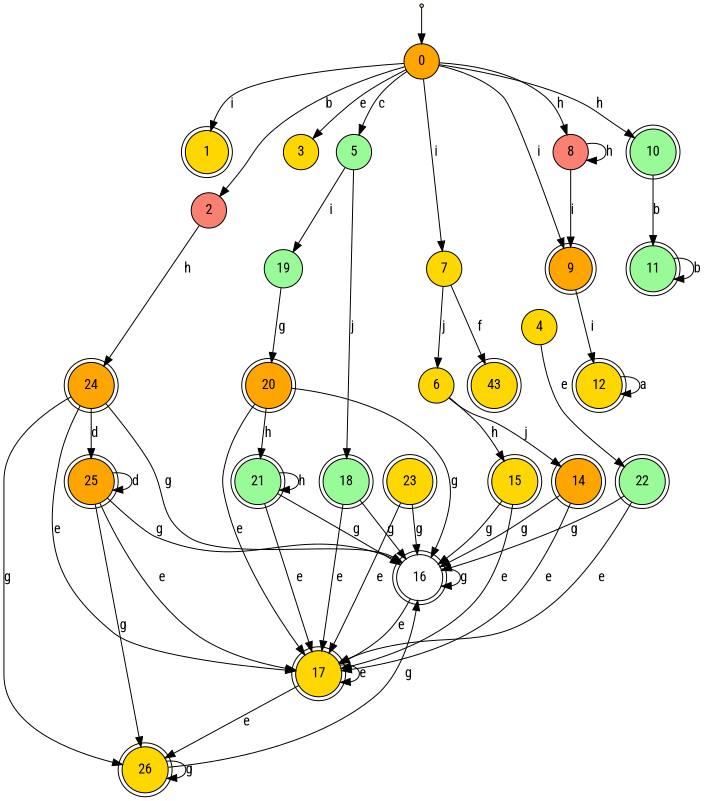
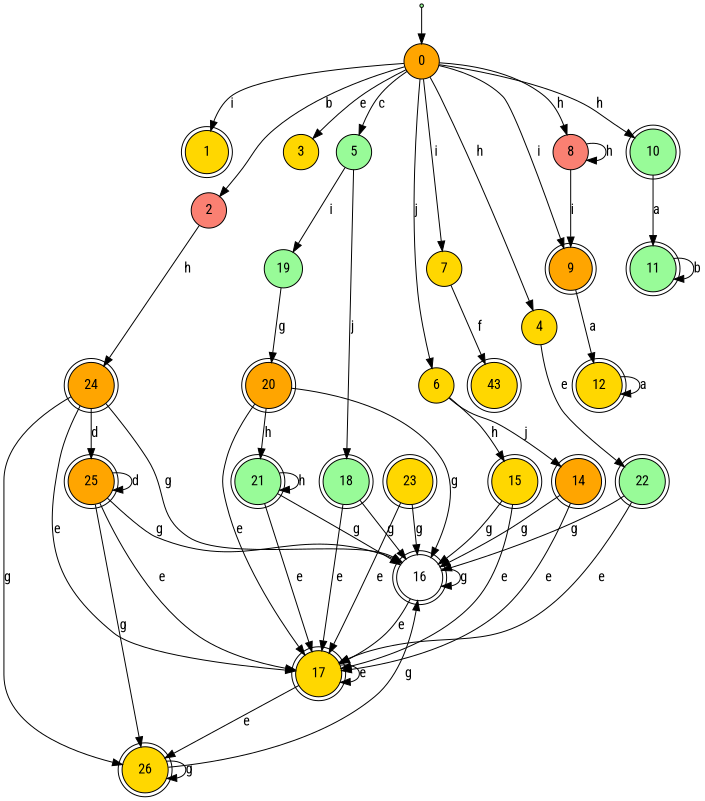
edge "0" -> "4": added, label "h"
edge "10" -> "11": label "b" -> "a"
edge "7" -> "6": now "0" -> "6"
edge "9" -> "12": label "i" -> "a"
